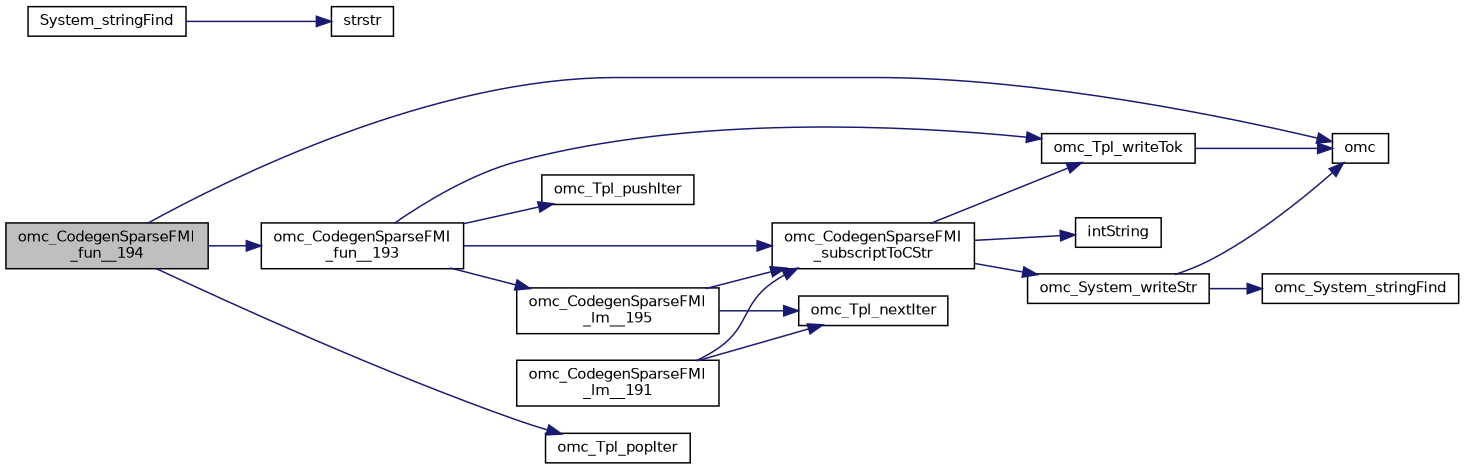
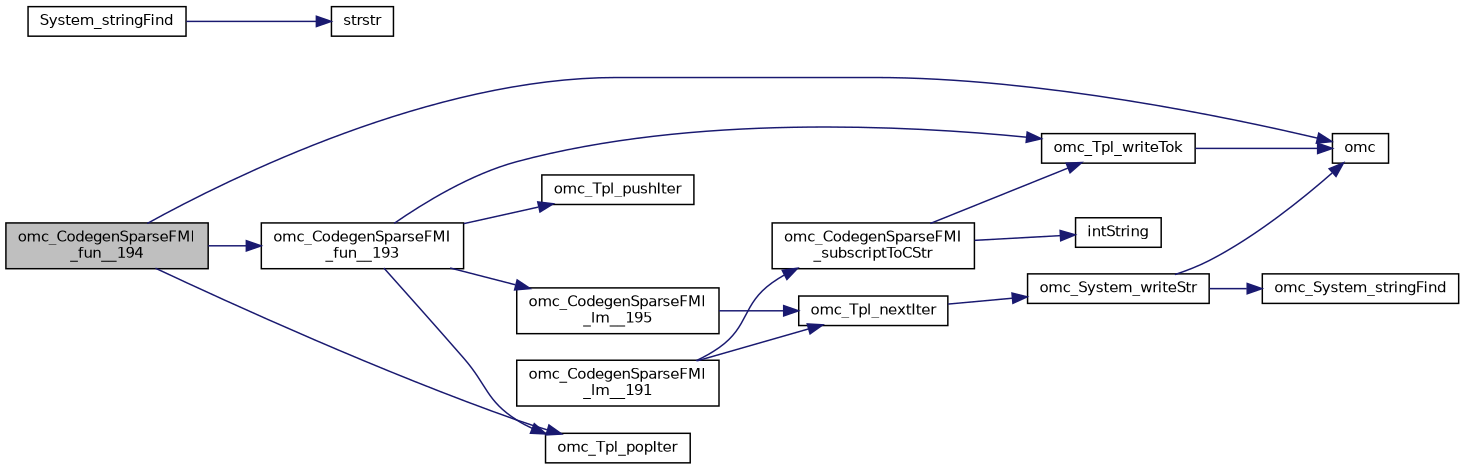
edge "omc_CodegenSparseFMI _fun__193" -> "omc_CodegenSparseFMI _subscriptToCStr": now "omc_CodegenSparseFMI _fun__193" -> "omc_Tpl_popIter"
edge "omc_CodegenSparseFMI _subscriptToCStr" -> "omc_System_writeStr": now "omc_Tpl_nextIter" -> "omc_System_writeStr"
edge "omc_CodegenSparseFMI _lm__195" -> "omc_CodegenSparseFMI _subscriptToCStr": removed
